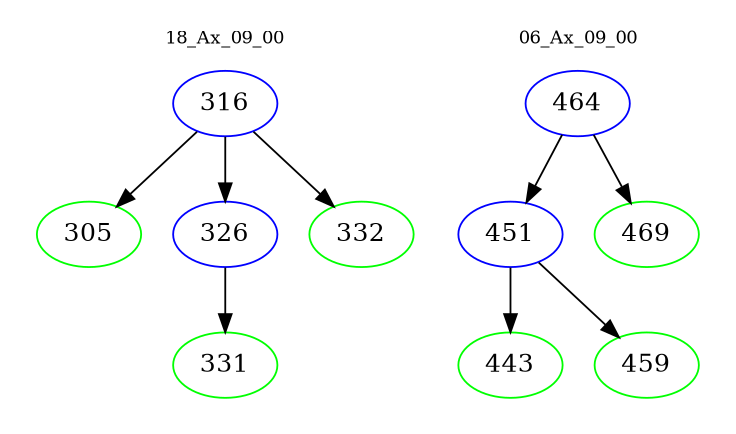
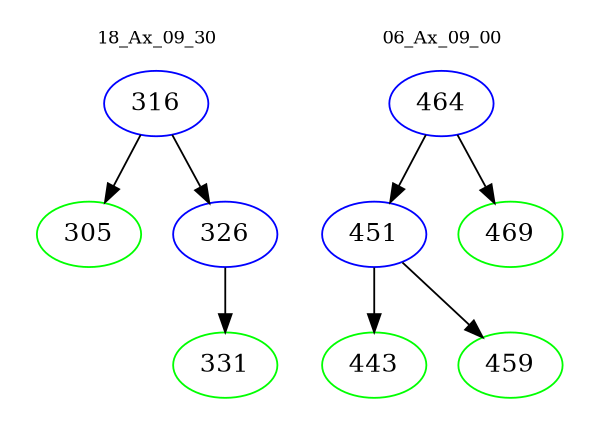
cluster "18_Ax_09_00": label "18_Ax_09_00" -> "18_Ax_09_30"
node "332": removed
